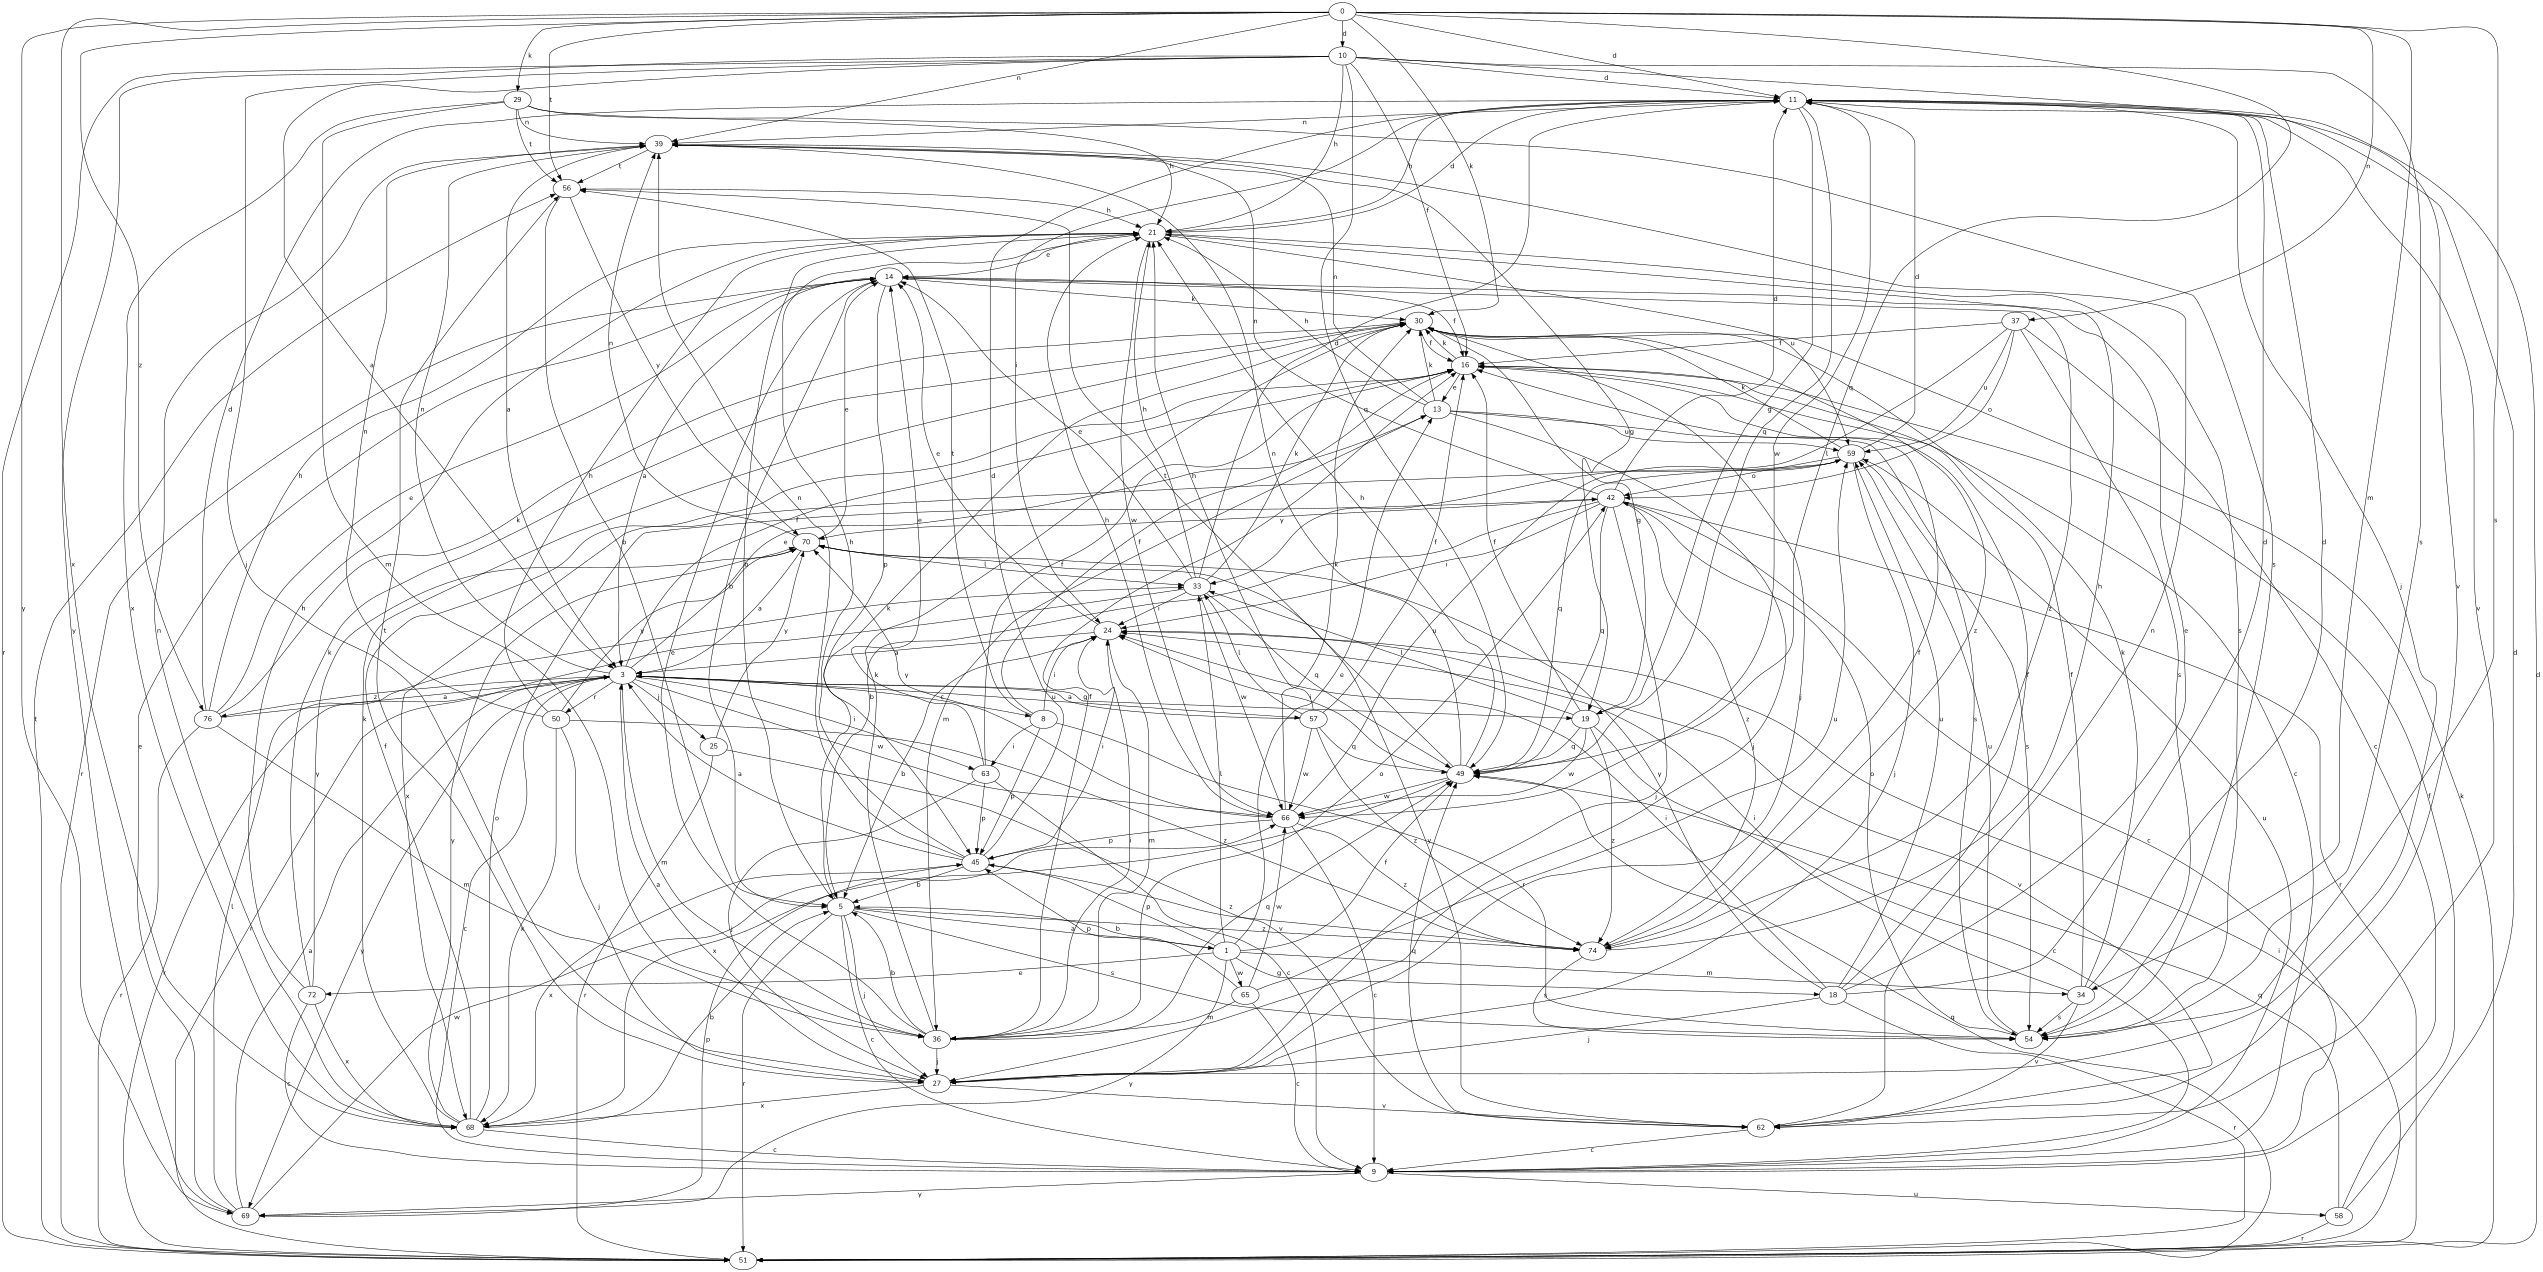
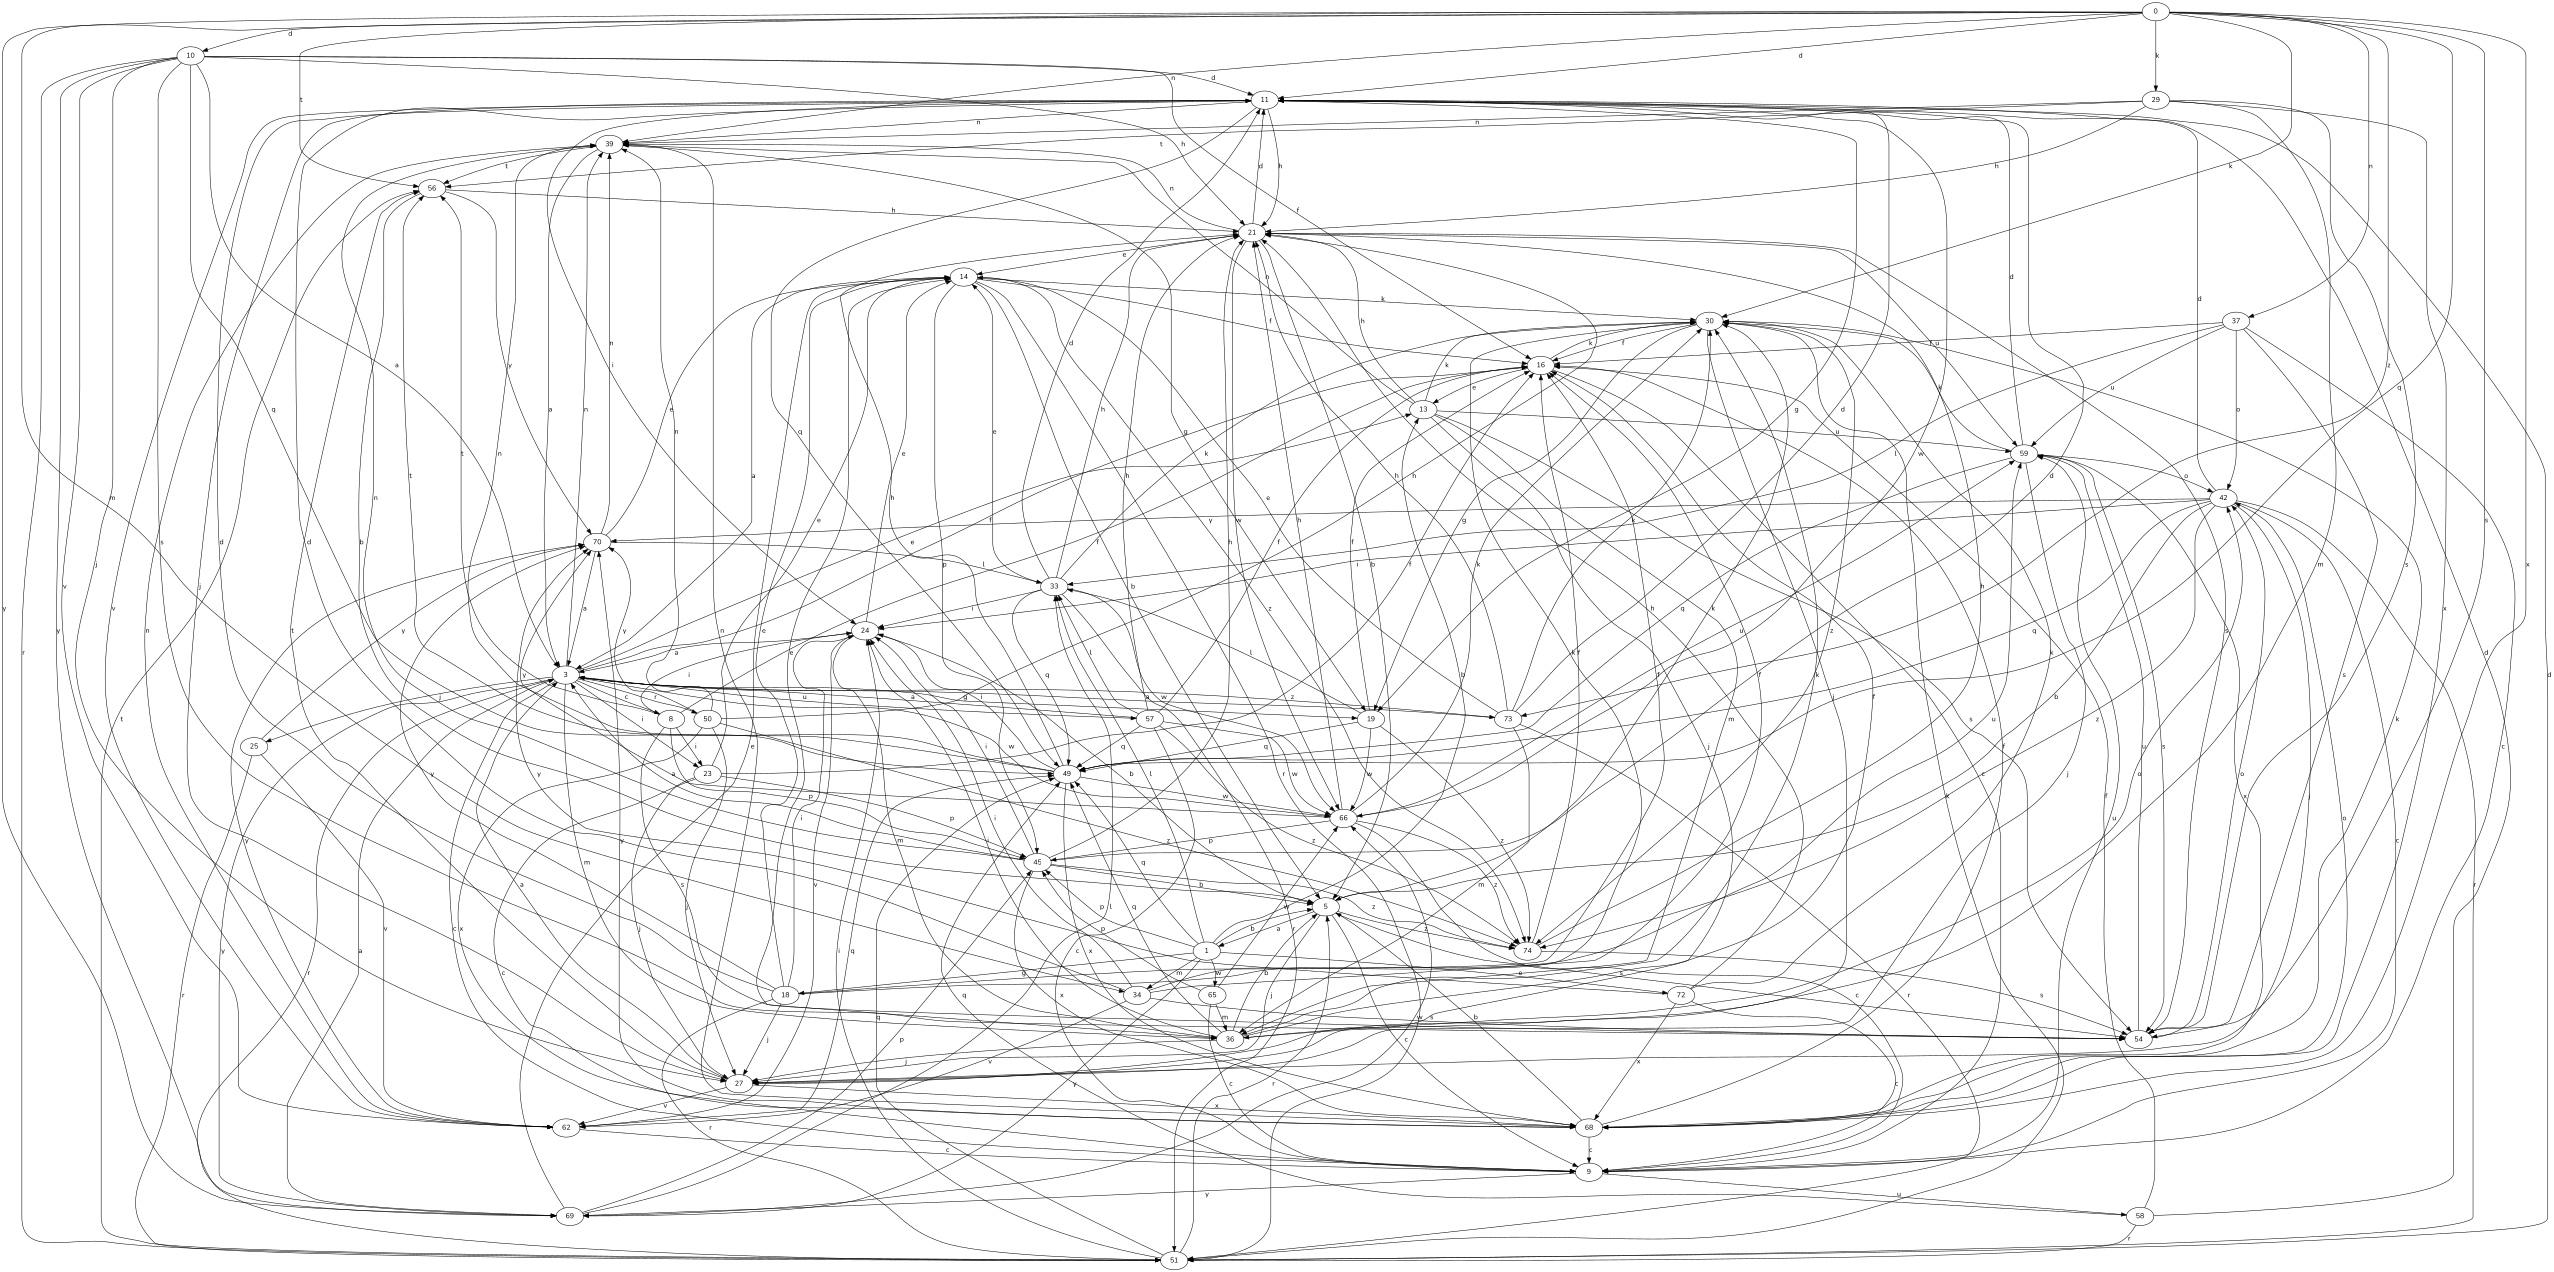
edge "42" -> "39": now "21" -> "39"
edge "1" -> "13": label "e" -> "b"
node "76": label "76" -> "73"
node "63": label "63" -> "23"
edge "65" -> "59": removed, label "u"
edge "1" -> "49": label "f" -> "q"
edge "8" -> "54": label "r" -> "s"
edge "5" -> "51": reversed
edge "19" -> "9": now "57" -> "9"
